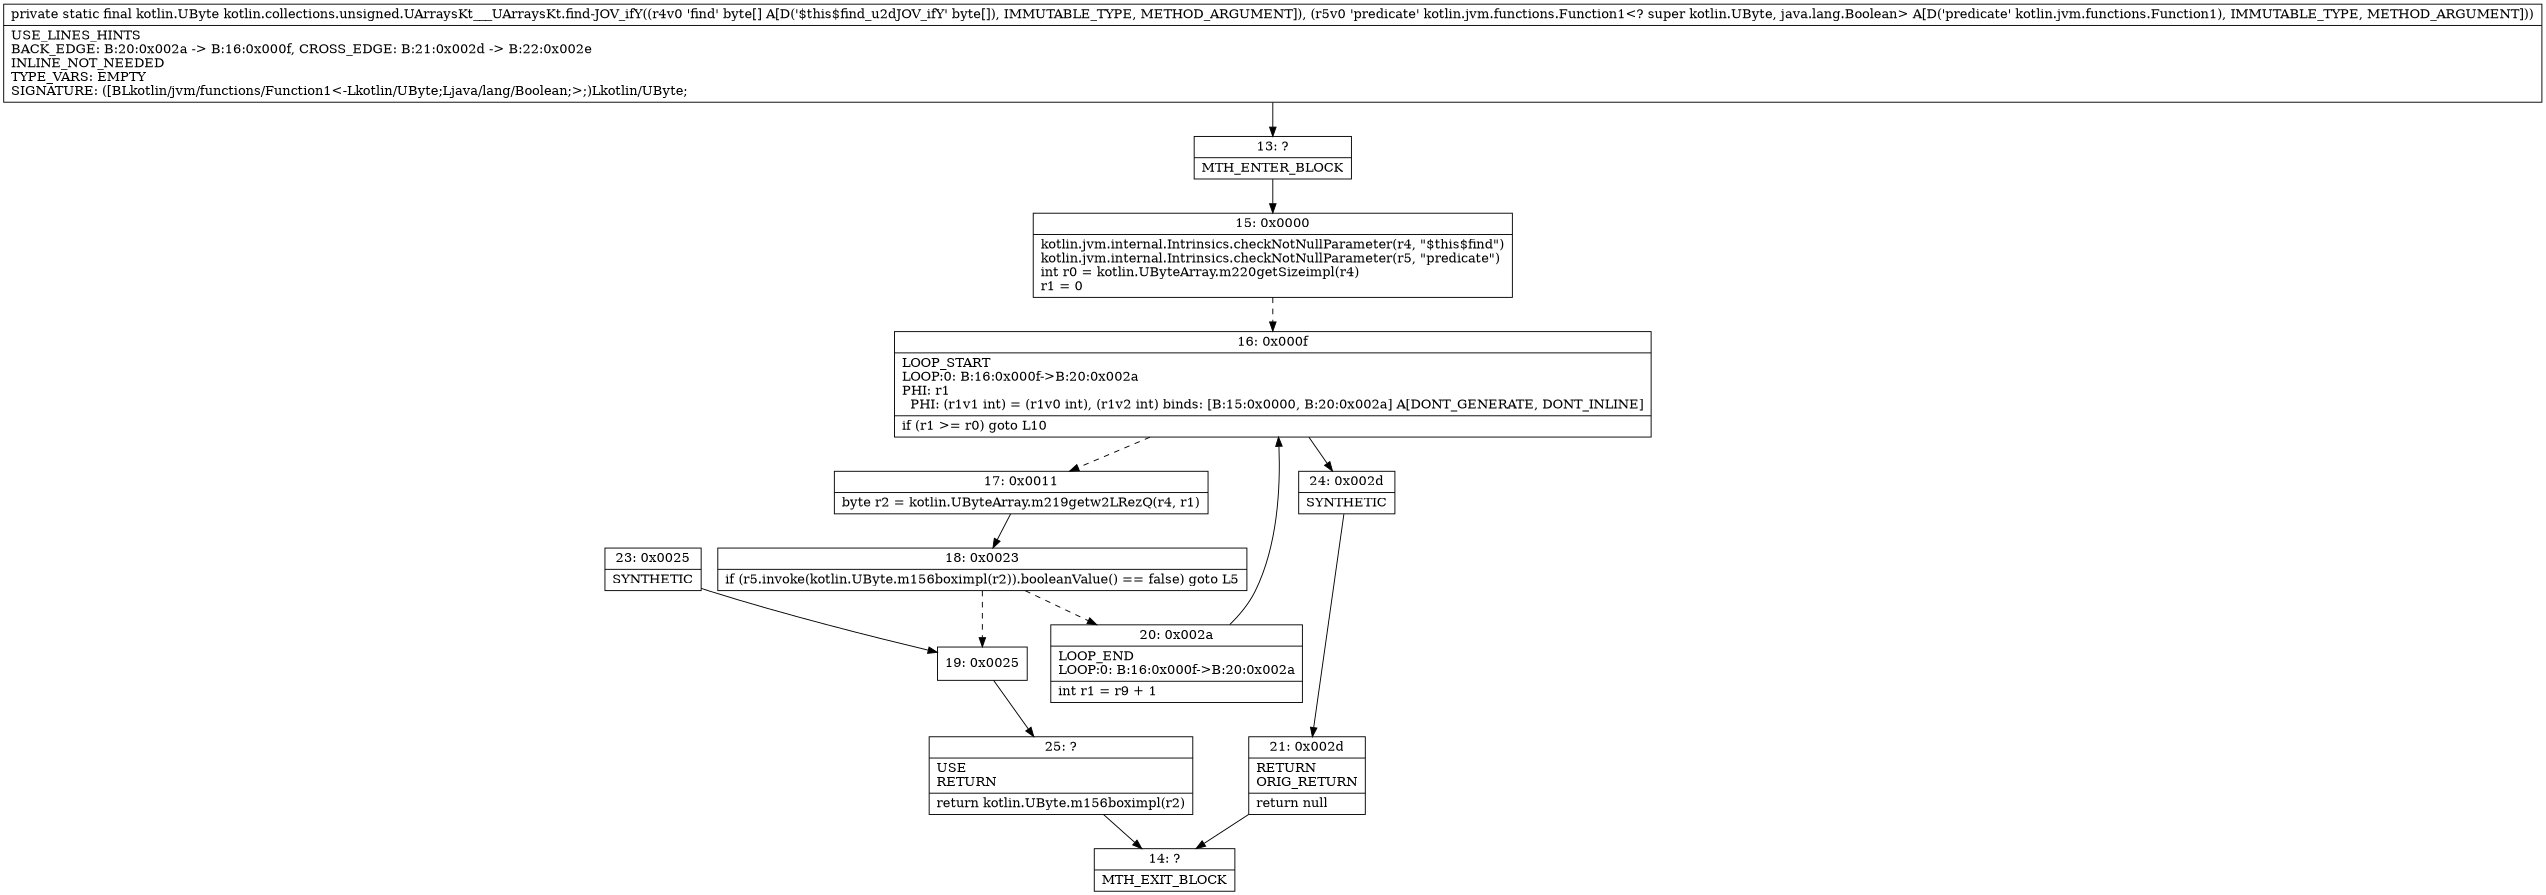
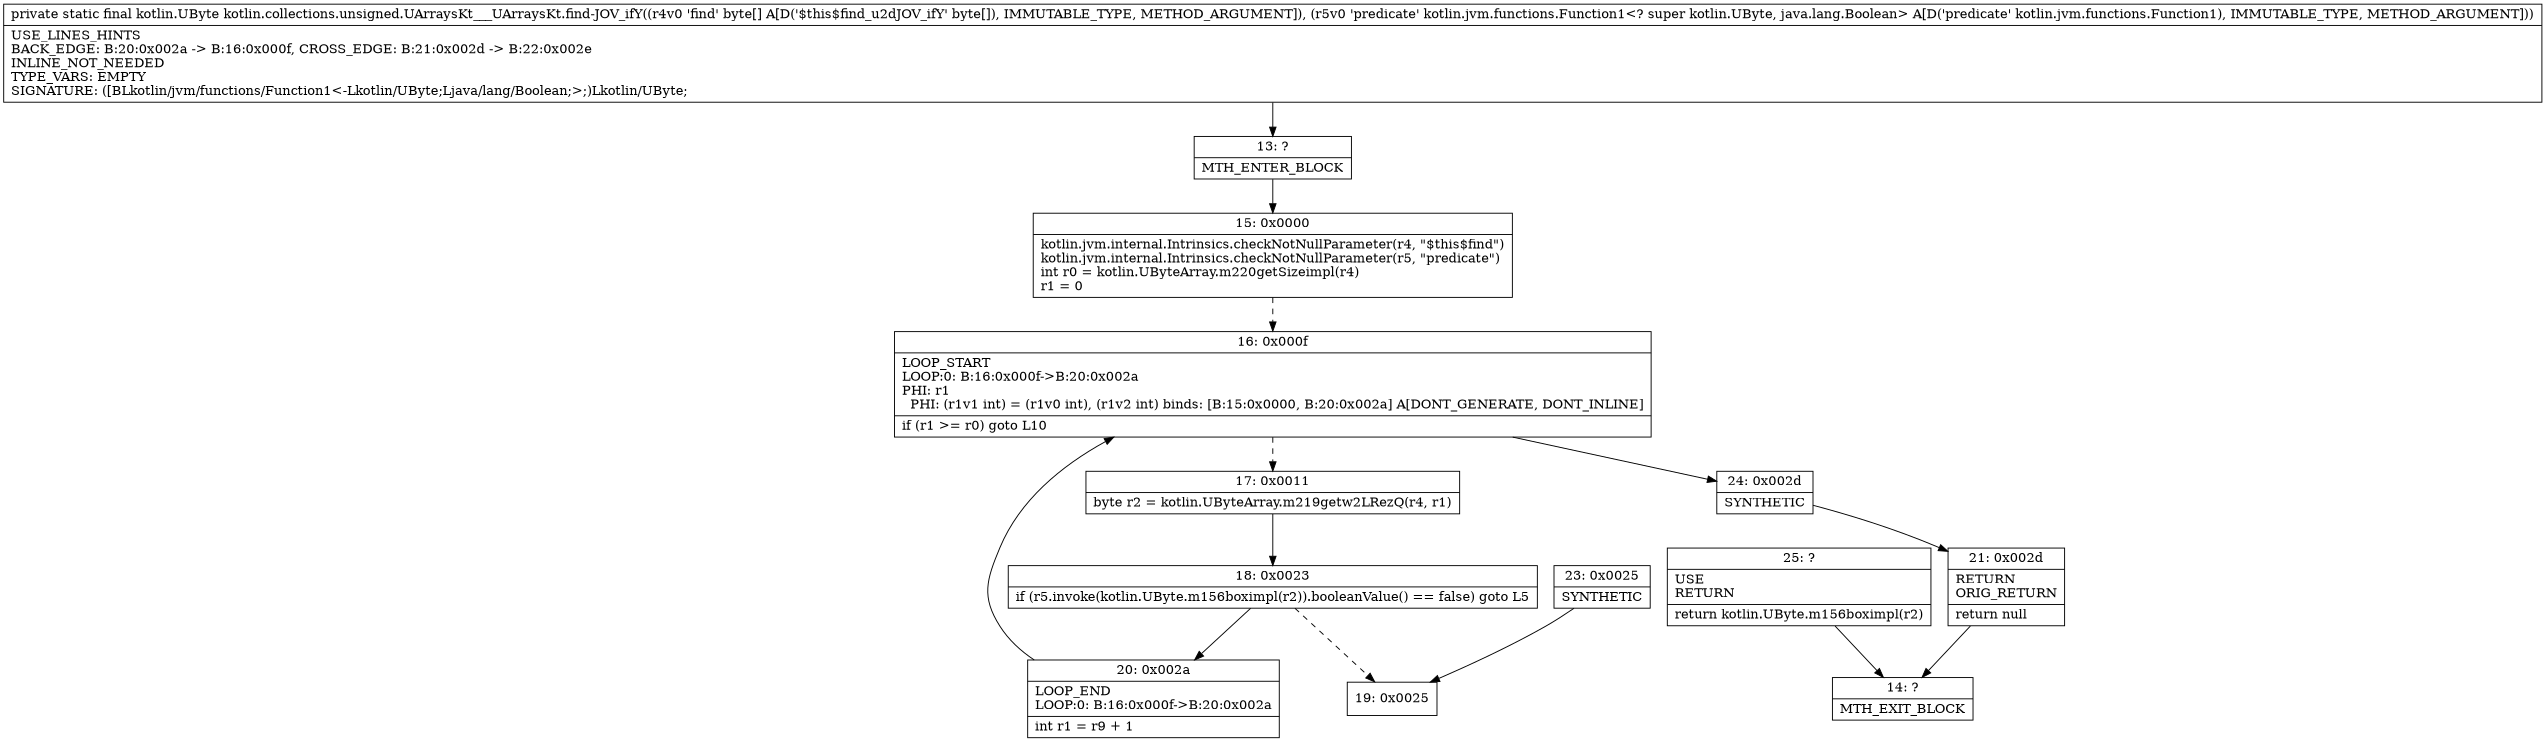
edge "18: 0x0023" -> "20: 0x002a": style dashed -> solid
edge "19: 0x0025" -> "25: ?": removed
